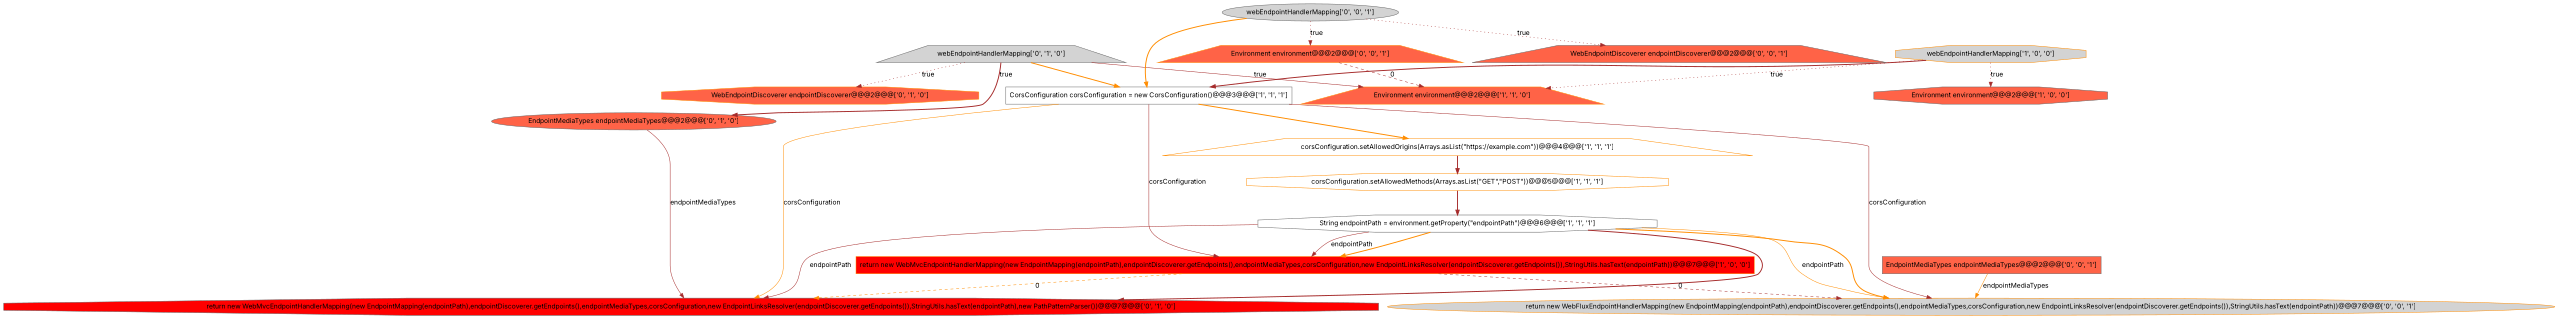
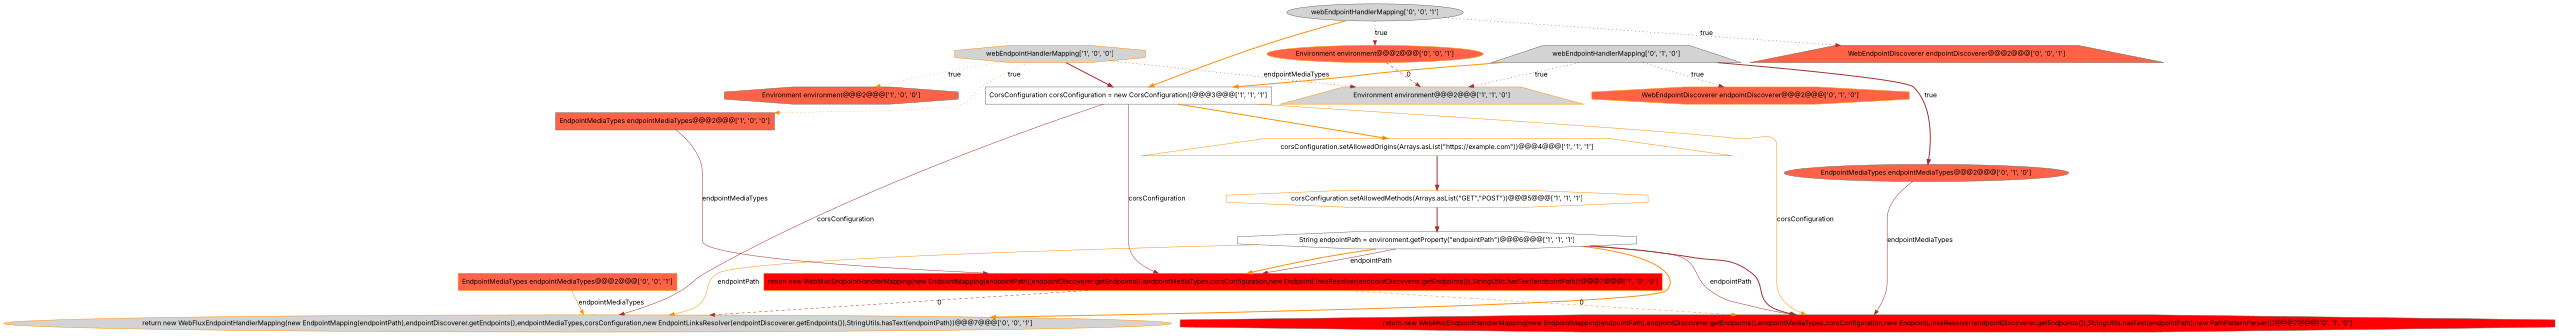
node "Environment environment@@@2@@@['0', '0', '1']": shape trapezium -> ellipse
edge "webEndpointHandlerMapping['1', '0', '0']" -> "Environment environment@@@2@@@['1', '0', '0']": color brown -> darkorange
edge "webEndpointHandlerMapping['0', '1', '0']" -> "Environment environment@@@2@@@['1', '1', '0']": style solid -> dotted
edge "webEndpointHandlerMapping['1', '0', '0']" -> "Environment environment@@@2@@@['1', '1', '0']": label "true" -> "endpointMediaTypes"
node "Environment environment@@@2@@@['1', '1', '0']": fillcolor tomato -> lightgray
node "EndpointMediaTypes endpointMediaTypes@@@2@@@['1', '0', '0']": added
node "EndpointMediaTypes endpointMediaTypes@@@2@@@['0', '0', '1']": color gray40 -> darkorange
